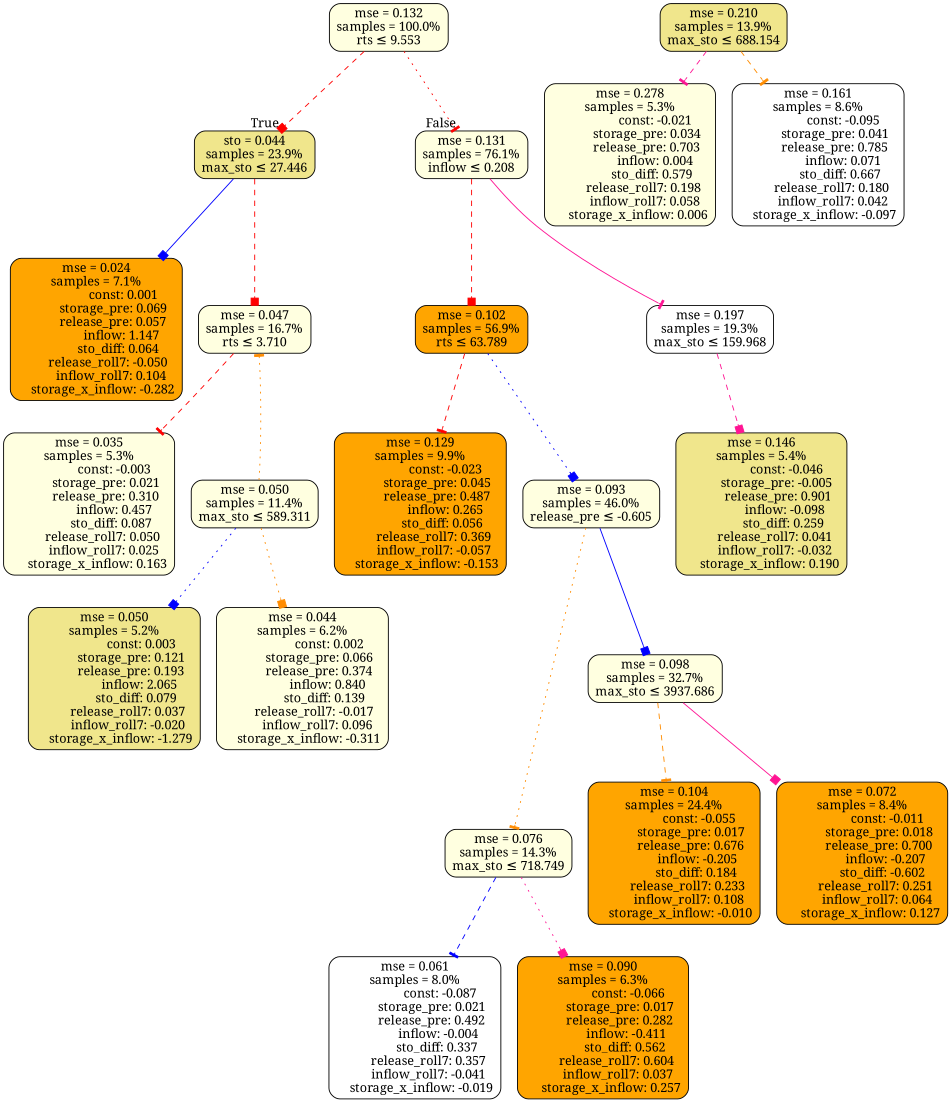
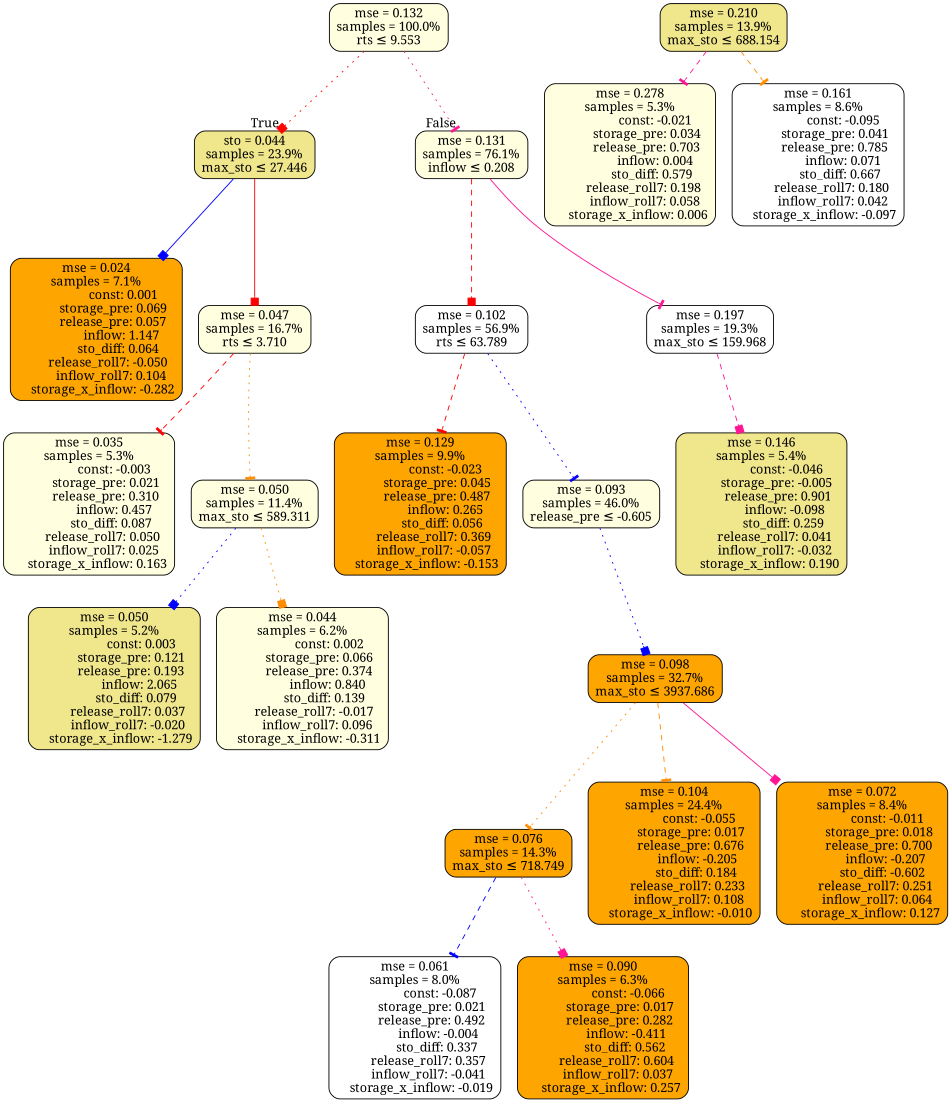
edge "mse = 0.132 samples = 100.0% rts ≤ 9.553" -> "sto = 0.044 samples = 23.9% max_sto ≤ 27.446": style dashed -> dotted
edge "mse = 0.132 samples = 100.0% rts ≤ 9.553" -> "mse = 0.131 samples = 76.1% inflow ≤ 0.208": color red -> deeppink
edge "sto = 0.044 samples = 23.9% max_sto ≤ 27.446" -> "mse = 0.047 samples = 16.7% rts ≤ 3.710": style dashed -> solid
node "mse = 0.102 samples = 56.9% rts ≤ 63.789": fillcolor orange -> white
edge "mse = 0.102 samples = 56.9% rts ≤ 63.789" -> "mse = 0.093 samples = 46.0% release_pre ≤ -0.605": arrowhead box -> tee
edge "mse = 0.050 samples = 11.4% max_sto ≤ 589.311" -> "mse = 0.047 samples = 16.7% rts ≤ 3.710": reversed
edge "mse = 0.093 samples = 46.0% release_pre ≤ -0.605" -> "mse = 0.098 samples = 32.7% max_sto ≤ 3937.686": style solid -> dotted
edge "mse = 0.093 samples = 46.0% release_pre ≤ -0.605" -> "mse = 0.076 samples = 14.3% max_sto ≤ 718.749": now "mse = 0.098 samples = 32.7% max_sto ≤ 3937.686" -> "mse = 0.076 samples = 14.3% max_sto ≤ 718.749"
node "mse = 0.098 samples = 32.7% max_sto ≤ 3937.686": fillcolor lightyellow -> orange
node "mse = 0.076 samples = 14.3% max_sto ≤ 718.749": fillcolor lightyellow -> orange
